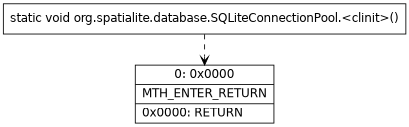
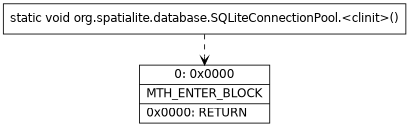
node "0: 0x0000": text "MTH_ENTER_RETURN" -> "MTH_ENTER_BLOCK"
